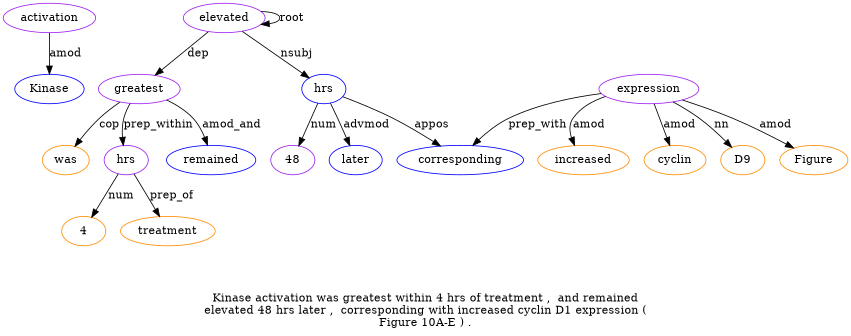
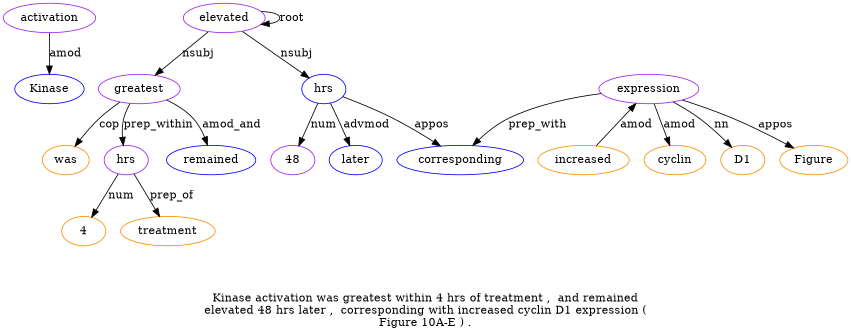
edge "elevated" -> "greatest": label "dep" -> "nsubj"
edge "expression" -> "increased": reversed
edge "expression" -> "Figure": label "amod" -> "appos"
node "D9": label "D9" -> "D1"
